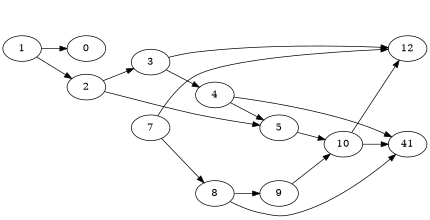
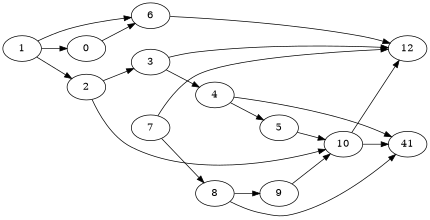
node "6": added
edge "2" -> "5": now "2" -> "10"
